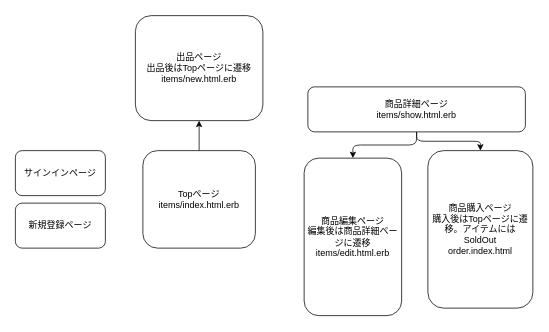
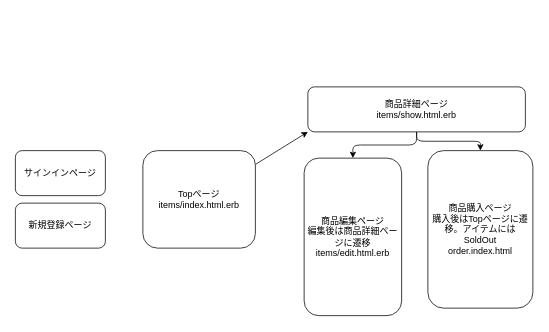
node "出品ページ 出品後はTopページに遷移 items/new.html.erb": removed
edge "Topページ items/index.html.erb" -> "出品ページ 出品後はTopページに遷移 items/new.html.erb": removed
edge "Topページ items/index.html.erb" -> "商品詳細ページ items/show.html.erb": added
